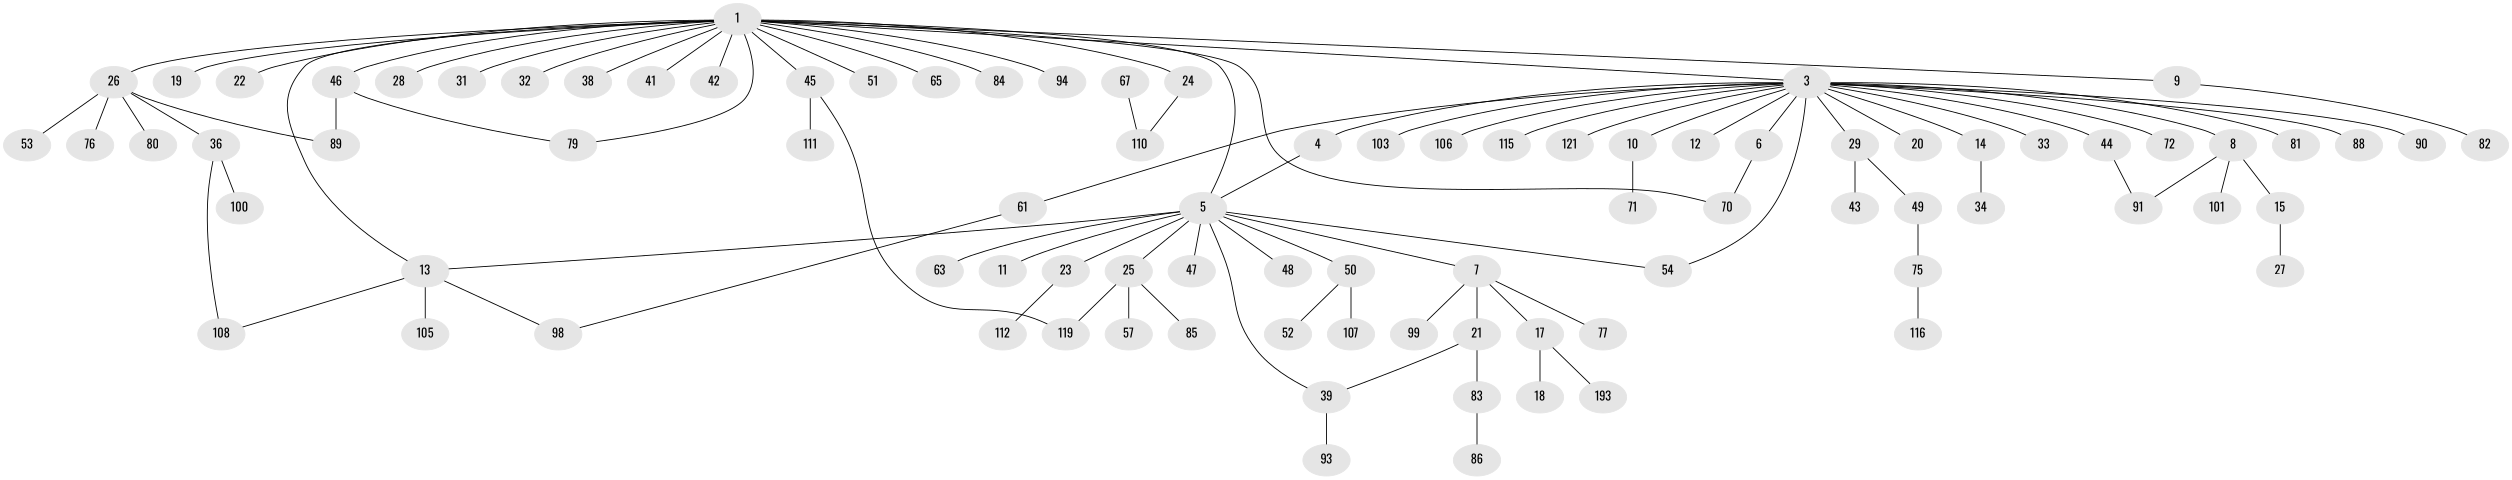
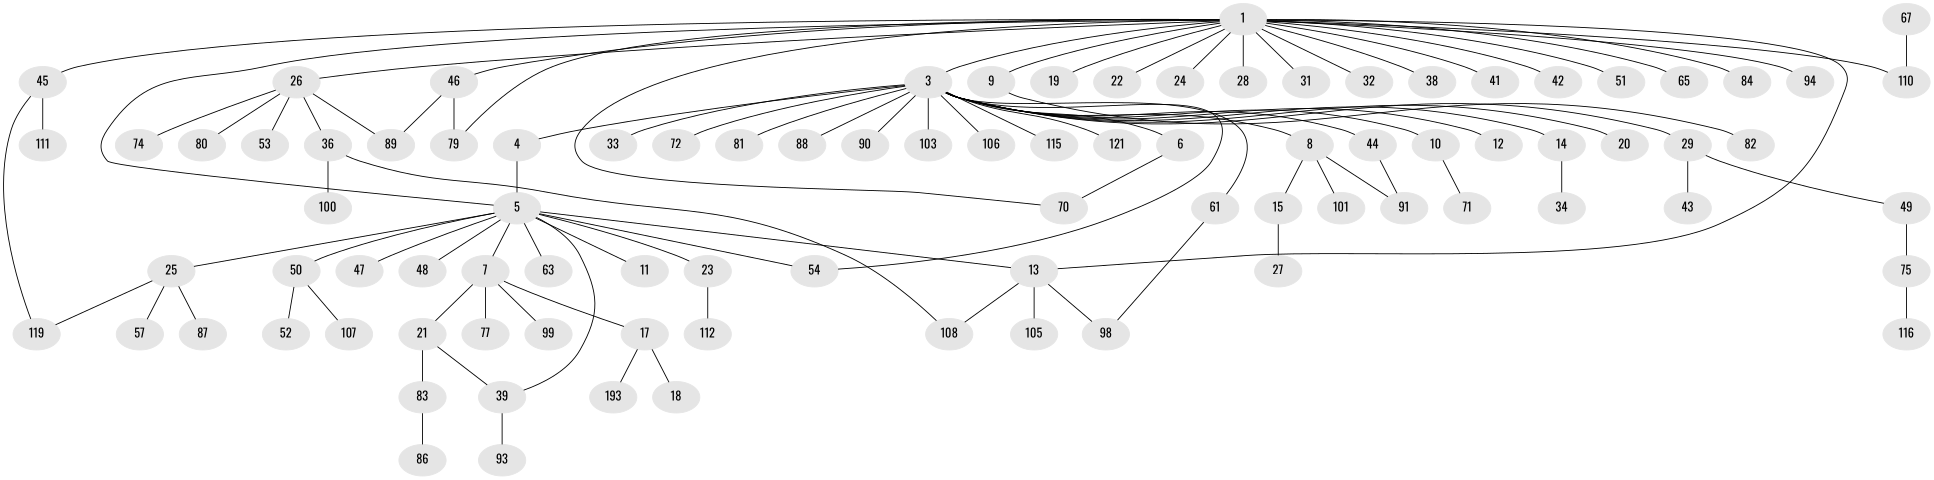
edge "24" -- "110": now "1" -- "110"
node "76": label "76" -> "74"
node "85": label "85" -> "87"
